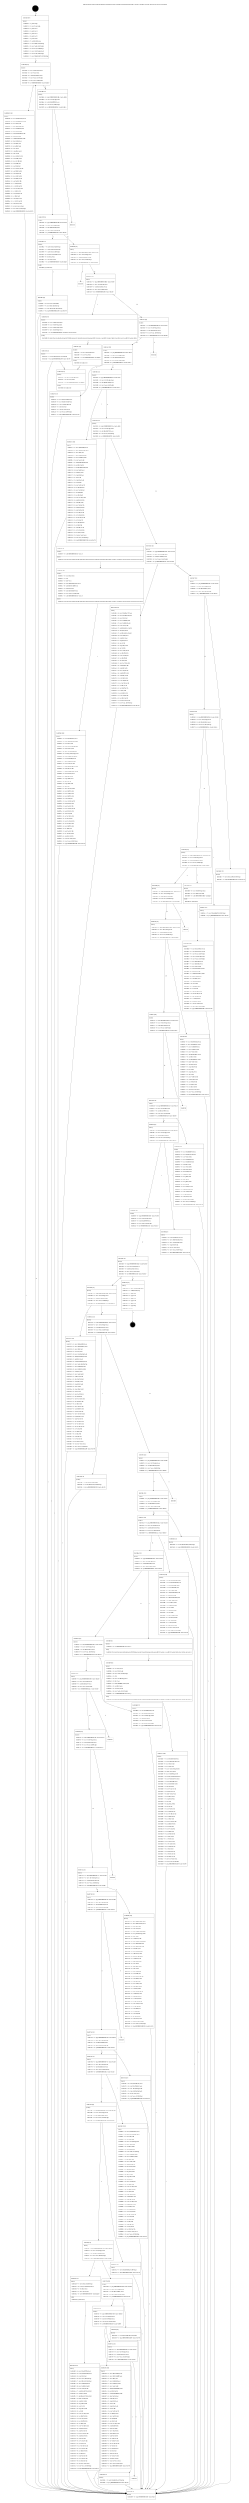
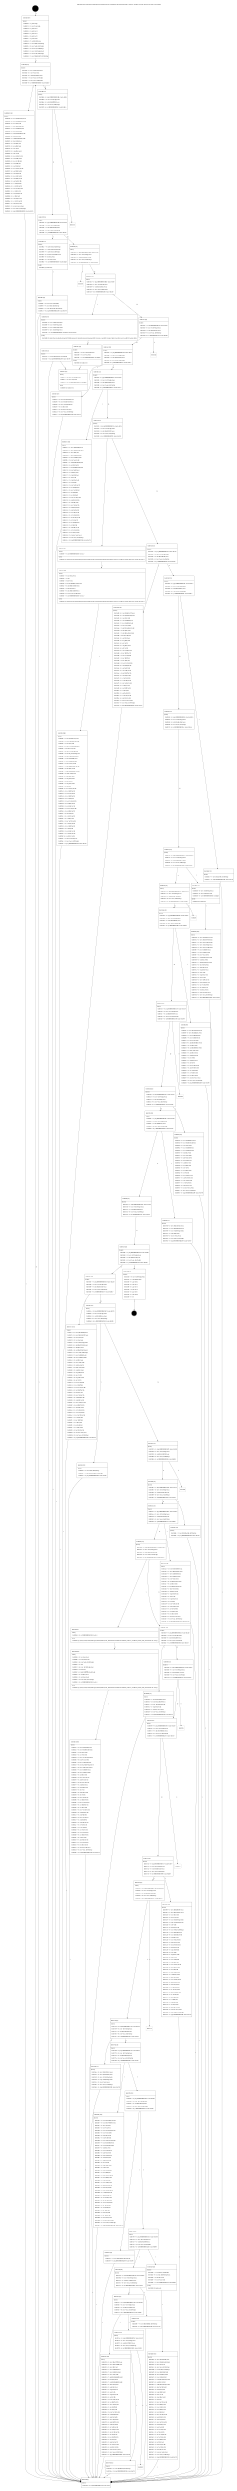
node "0x401fee [12]": removed
